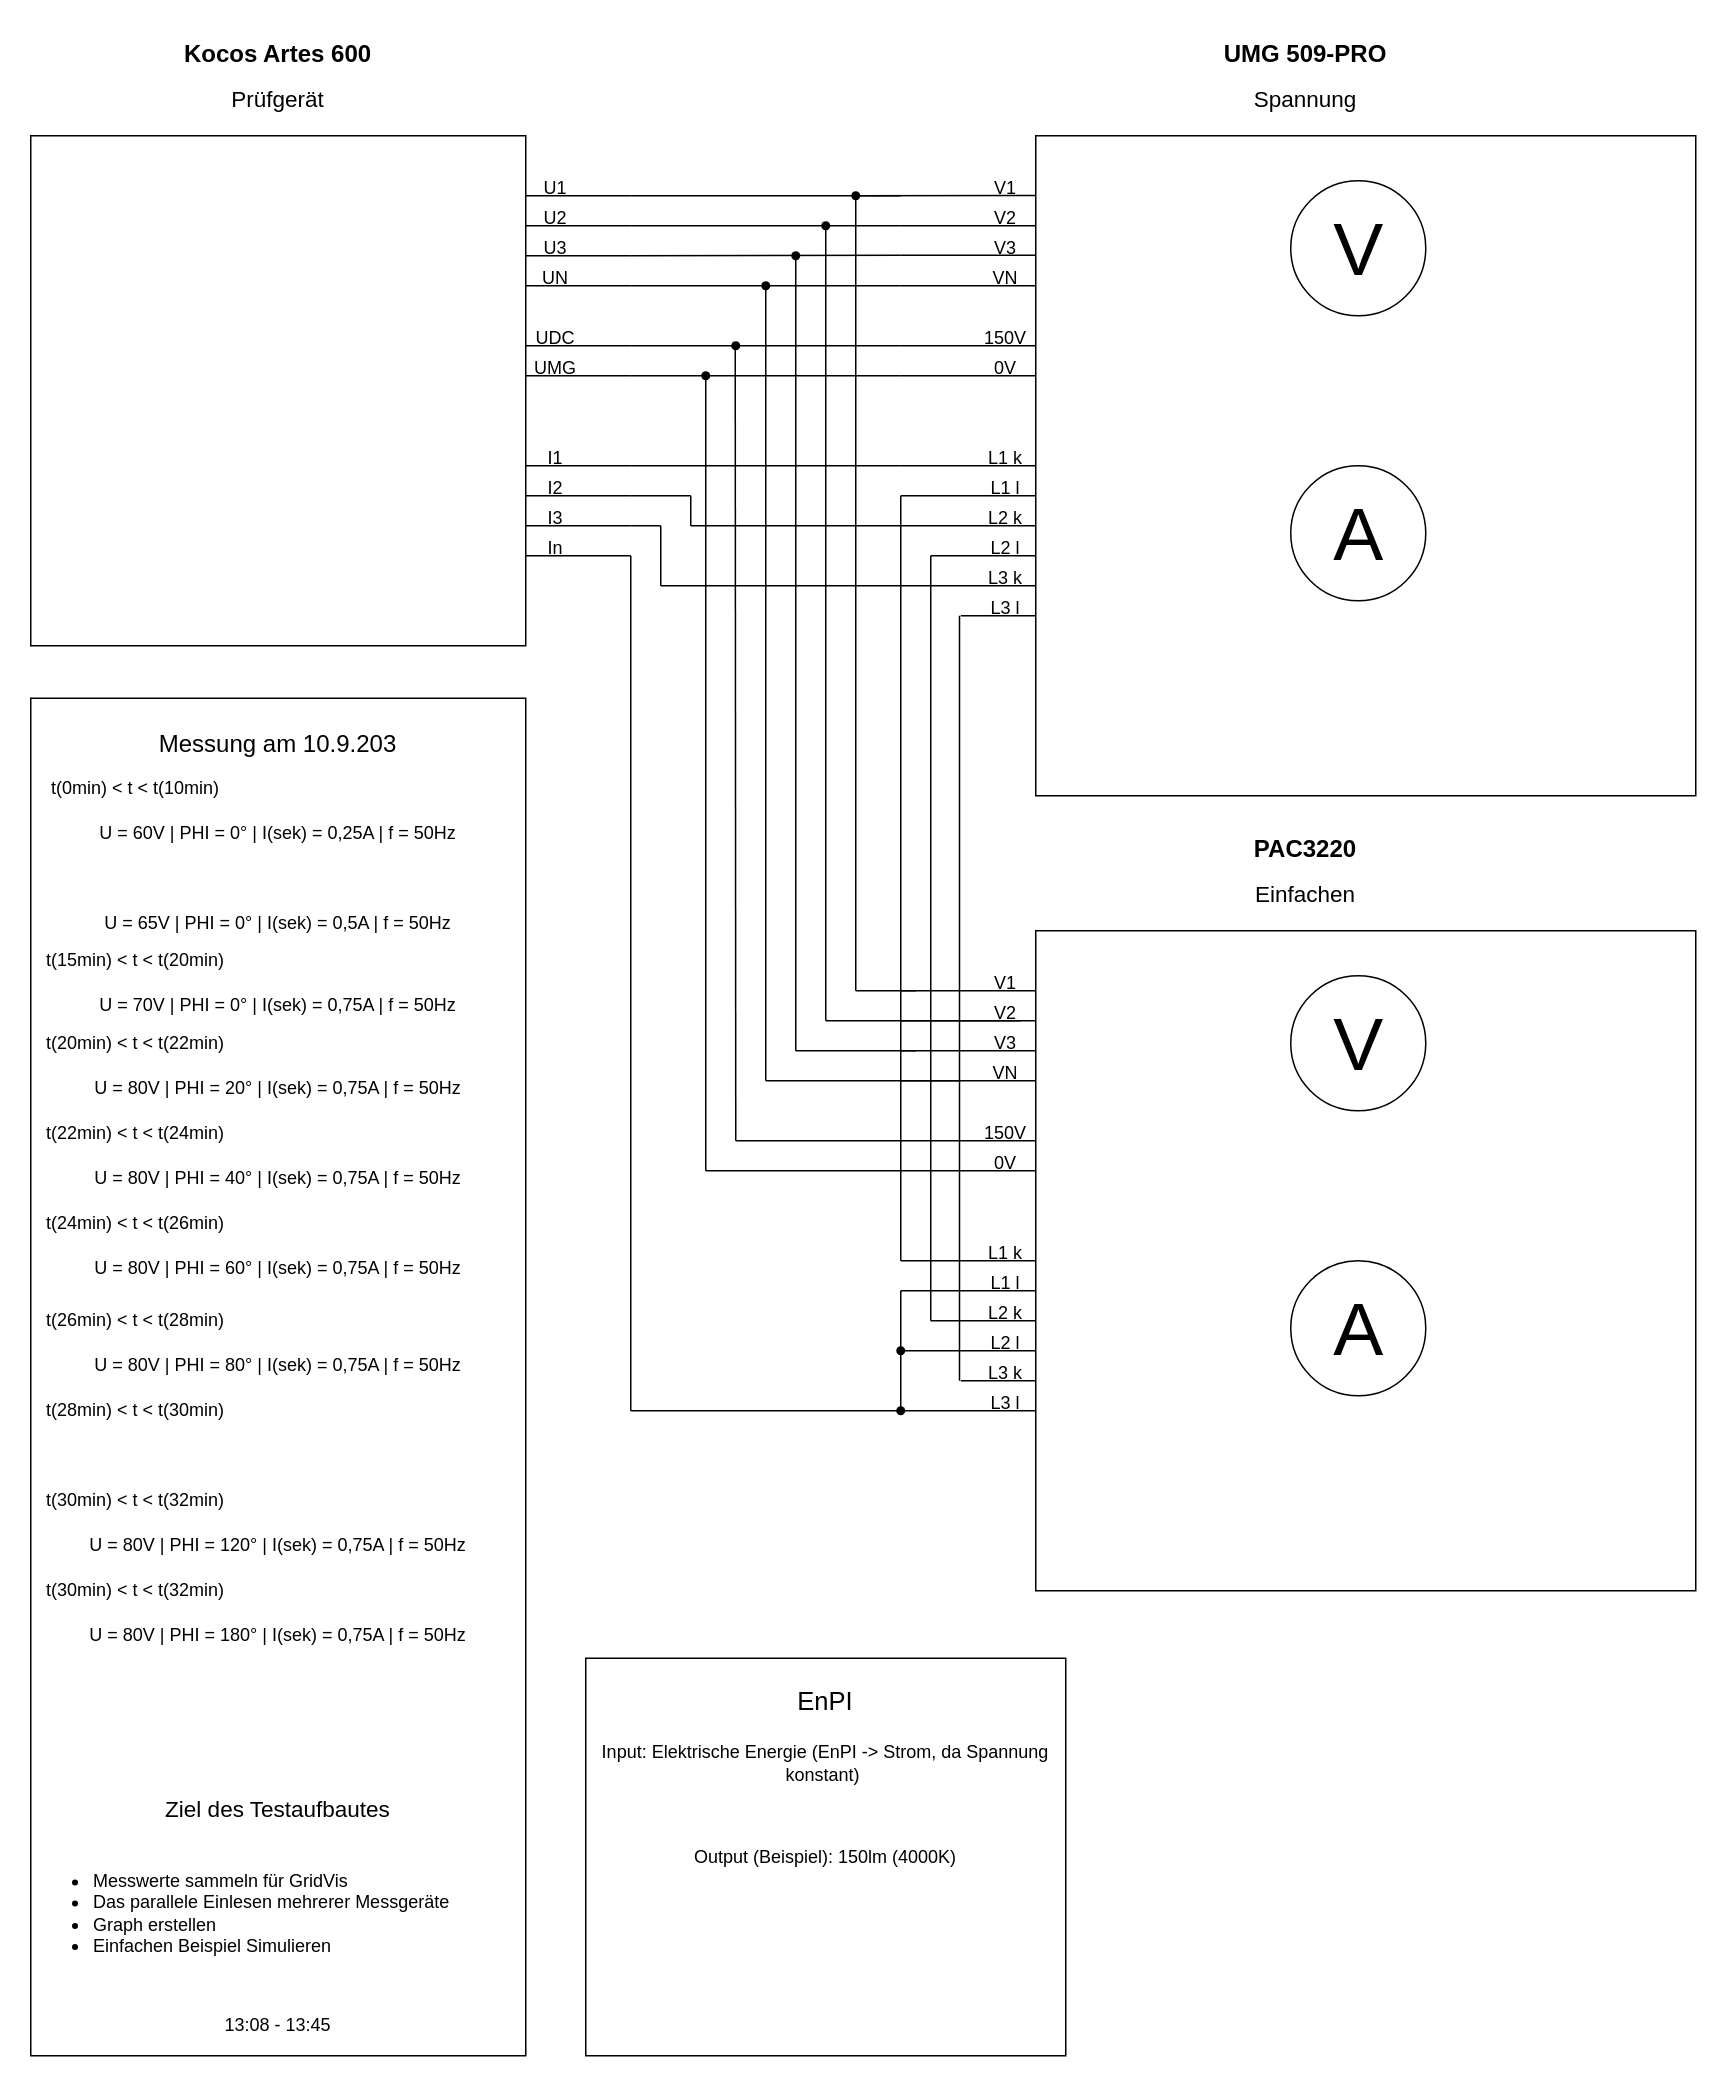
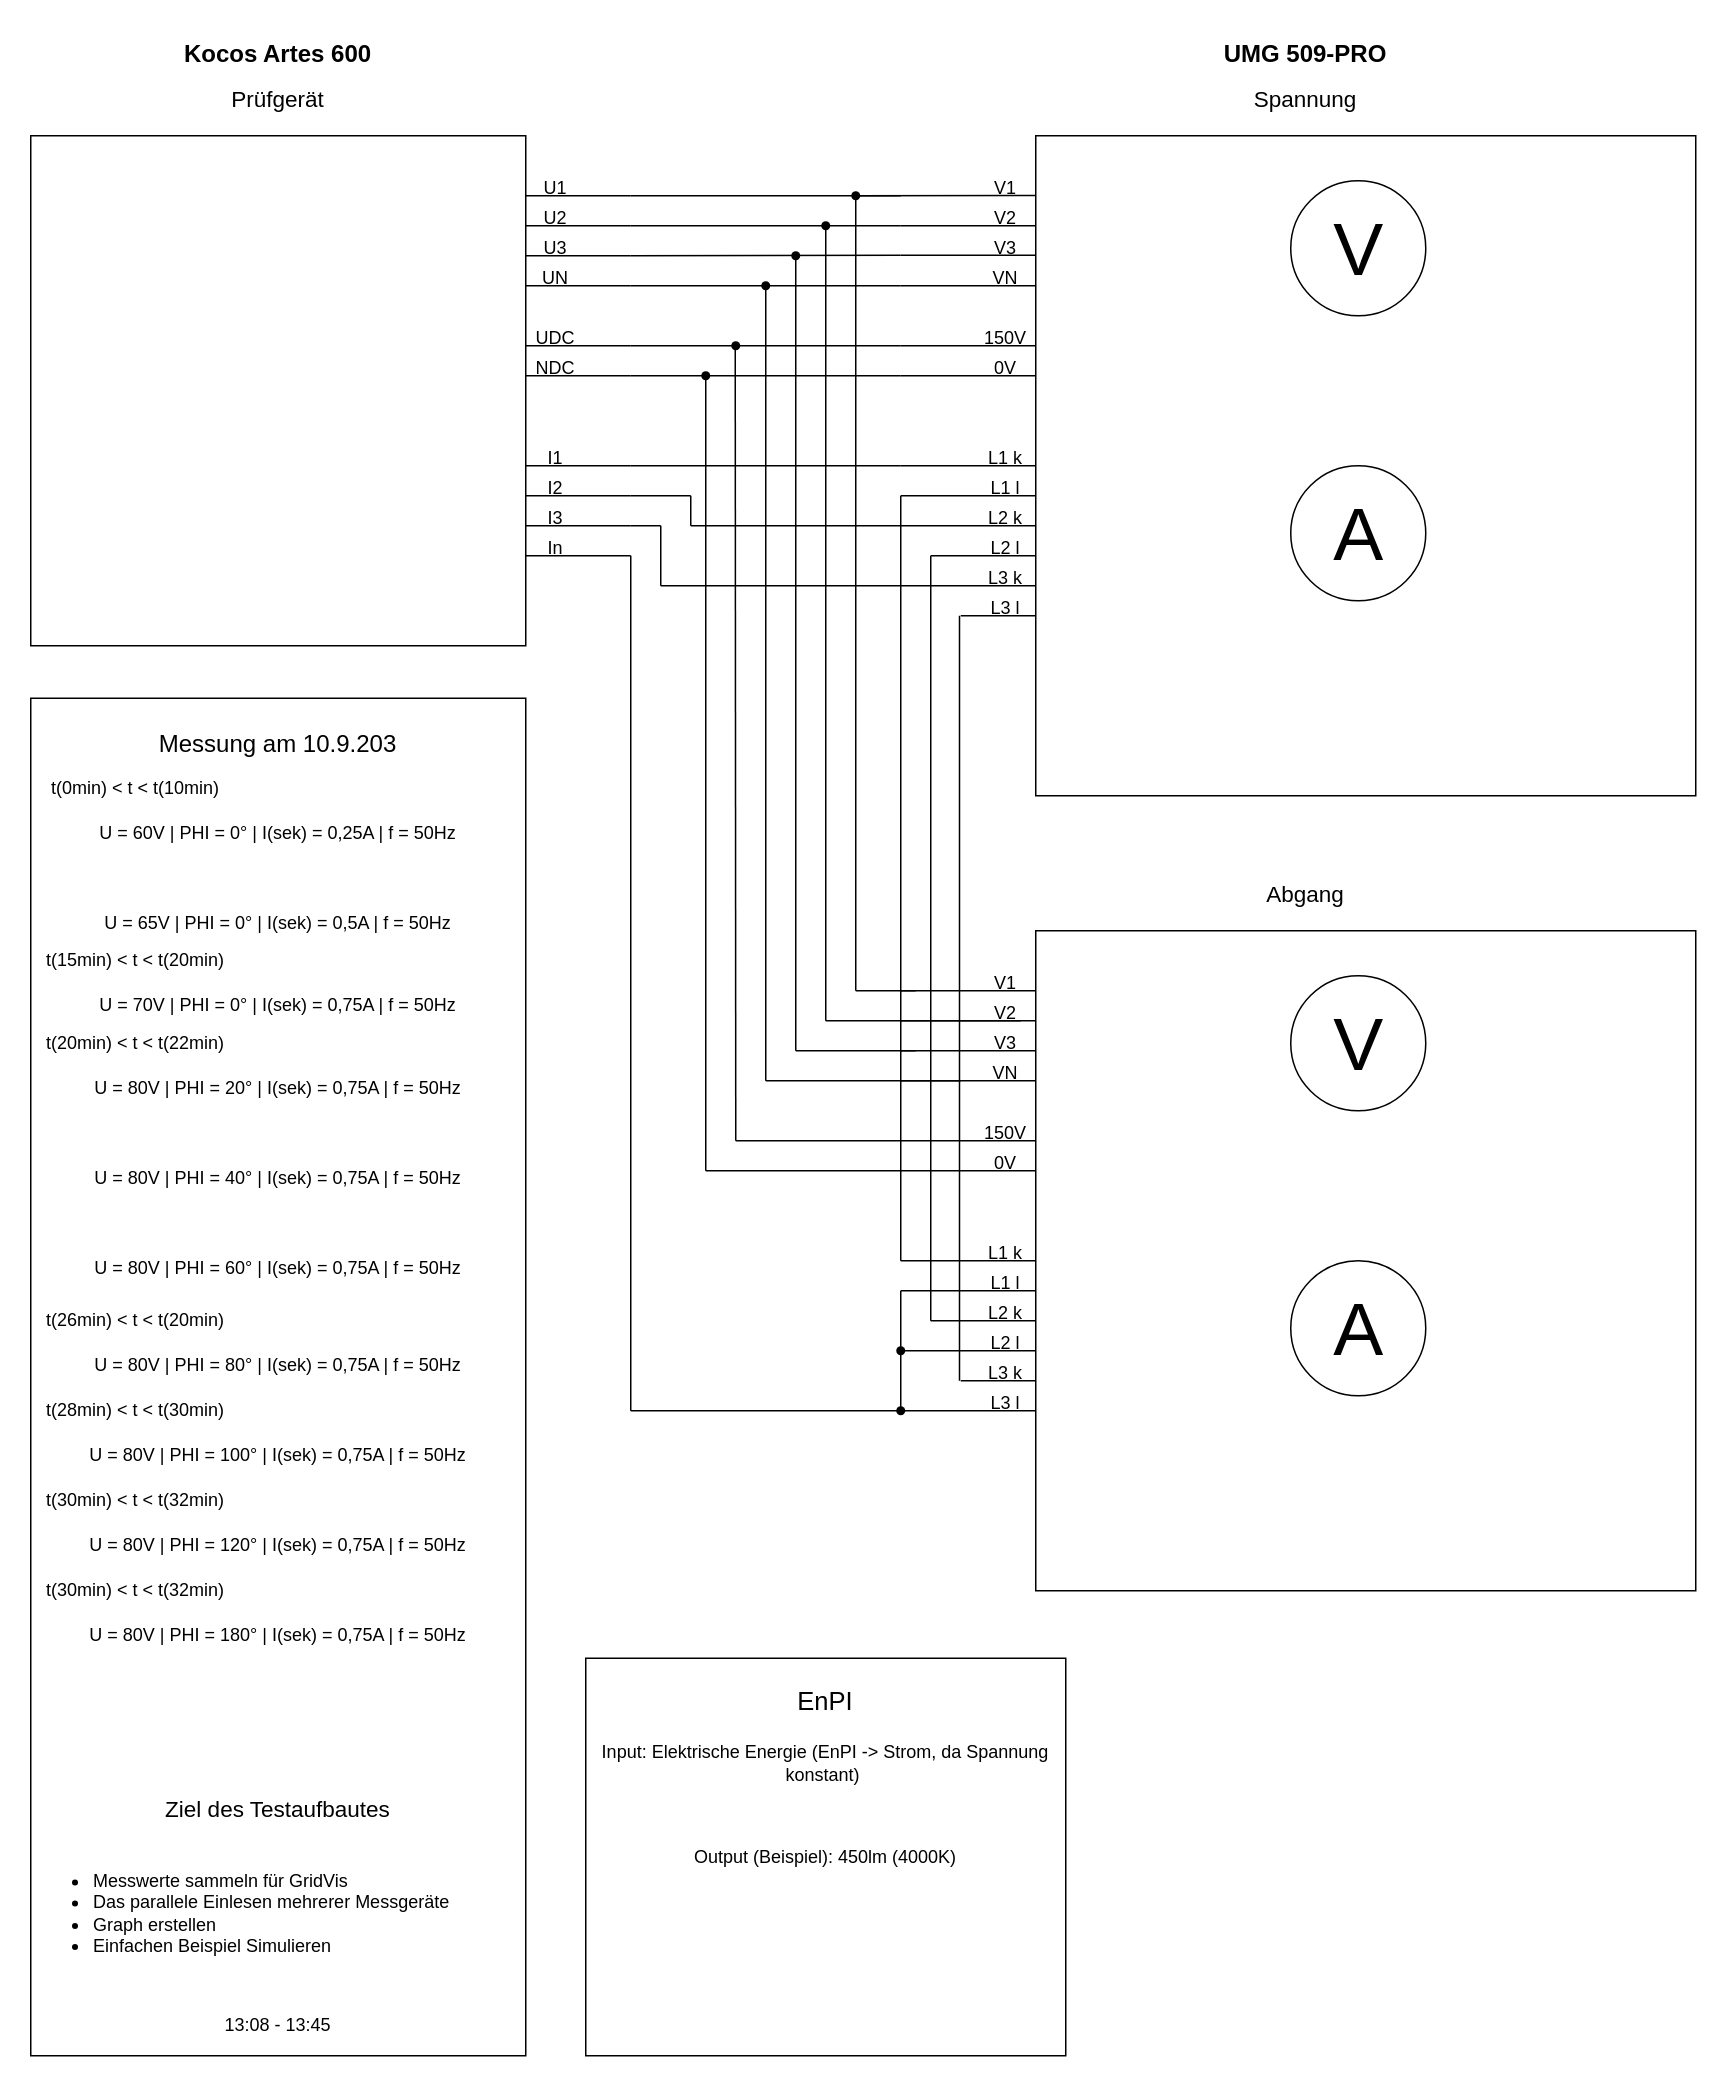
node "UMG": label "UMG" -> "NDC"
node "PAC3220": removed
node "Einfachen": label "Einfachen" -> "Abgang"
node "t(22min) < t < t(24min)": removed
node "t(24min) < t < t(26min)": removed
node "t(26min) < t < t(28min)": label "t(26min) < t < t(28min)" -> "t(26min) < t < t(20min)"
node "U = 80V | PHI = 100° | I(sek) = 0,75A | f = 50Hz": added
node "Output (Beispiel): 150lm (4000K)": label "Output (Beispiel): 150lm (4000K)" -> "Output (Beispiel): 450lm (4000K)"
